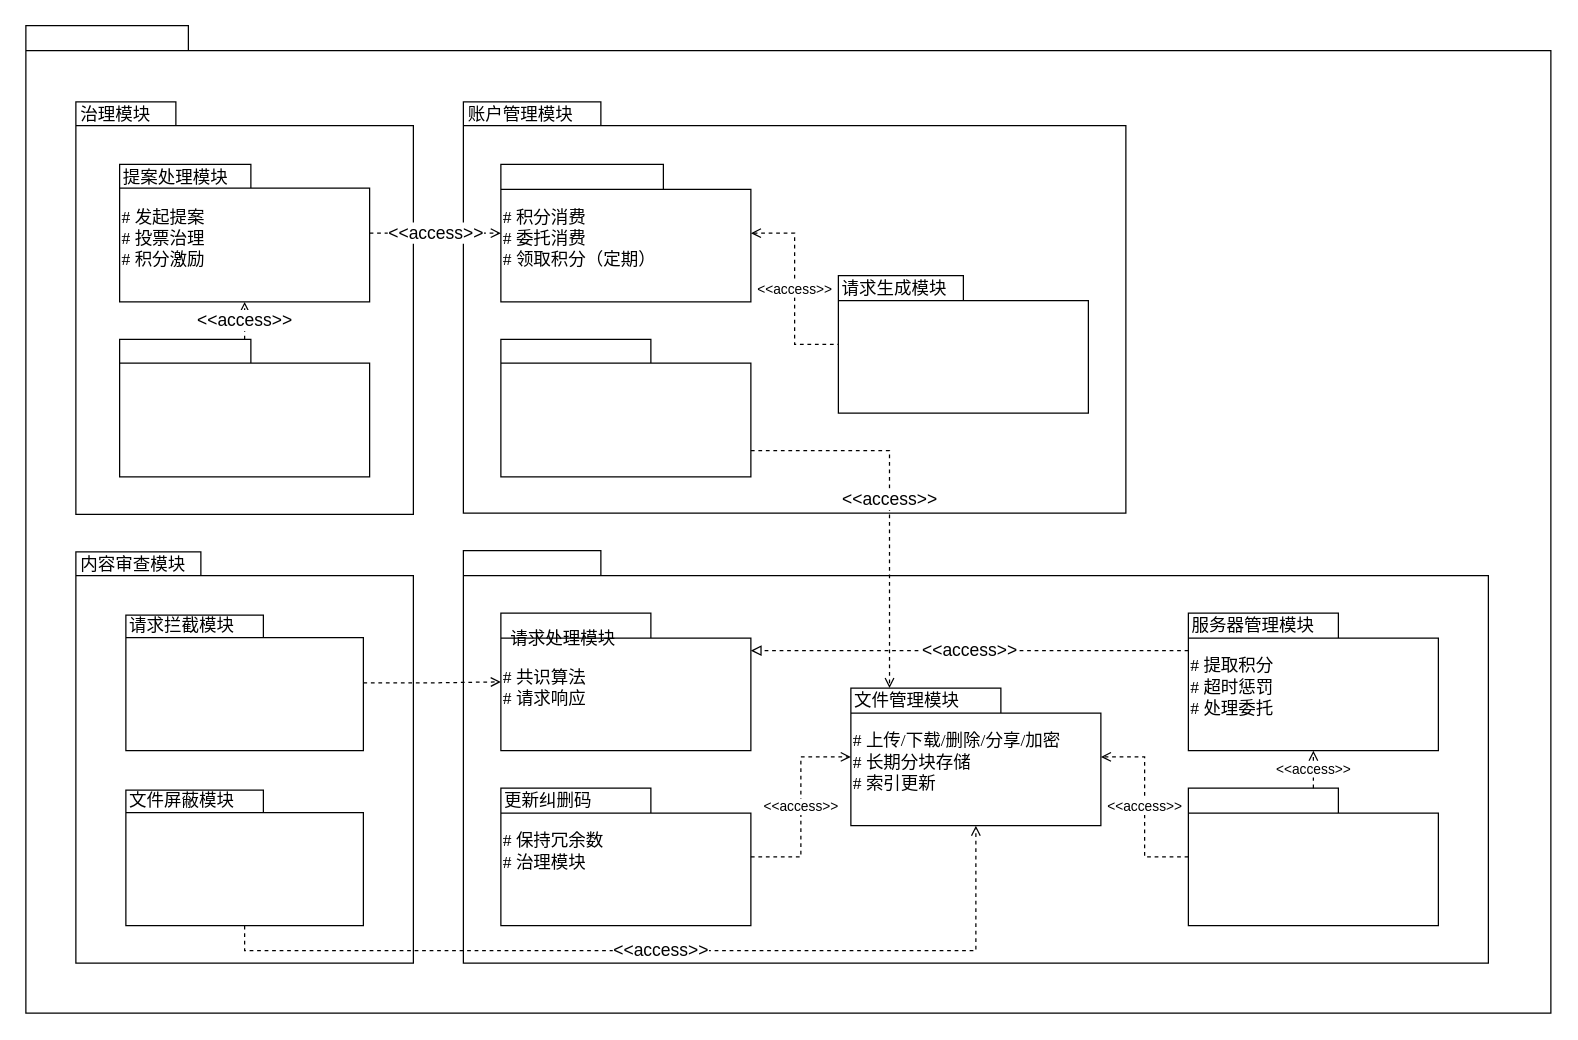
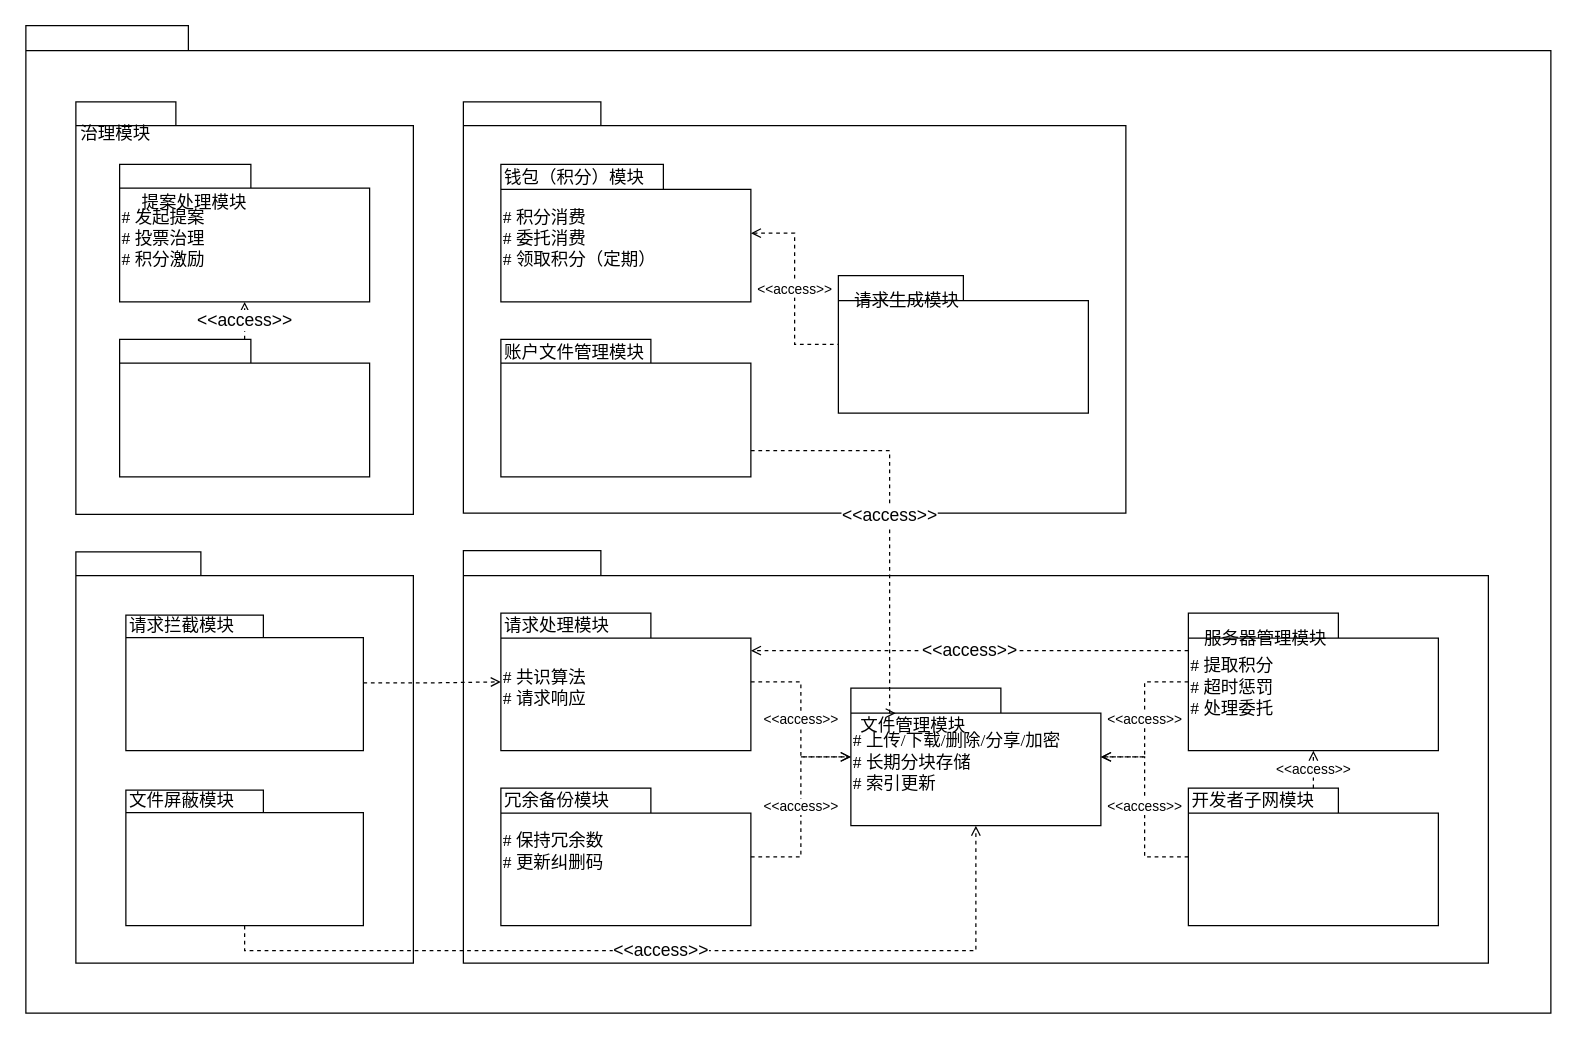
node "治理模块": moved (121, 114) -> (121, 133)
node "账户管理模块": removed
node "提案处理模块": moved (195, 177) -> (214, 202)
node "钱包（积分）模块": added
edge "# 发起提案 # 投票治理 # 积分激励" -> "# 积分消费 # 委托消费 # 领取积分（定期）": removed, label "<<access>>"
node "请求生成模块": moved (914, 288) -> (926, 301)
node "账户文件管理模块": added
node "内容审查模块": removed
node "服务器管理模块": moved (1264, 626) -> (1276, 638)
node "请求处理模块": moved (582, 638) -> (576, 626)
edge "# 提取积分 # 超时惩罚 # 处理委托" -> "# 共识算法 # 请求响应": arrowhead block -> open
edge "# 共识算法 # 请求响应" -> "# 上传/下载/删除/分享/加密 # 长期分块存储 # 索引更新": added, label "<<access>>"
edge "# 提取积分 # 超时惩罚 # 处理委托" -> "# 上传/下载/删除/分享/加密 # 长期分块存储 # 索引更新": added, label "<<access>>"
node "文件管理模块": moved (926, 701) -> (932, 726)
node "更新纠删码": label "更新纠删码" -> "冗余备份模块"
node "开发者子网模块": added
node "# 保持冗余数 # 治理模块": label "# 保持冗余数 # 治理模块" -> "# 保持冗余数 # 更新纠删码"
